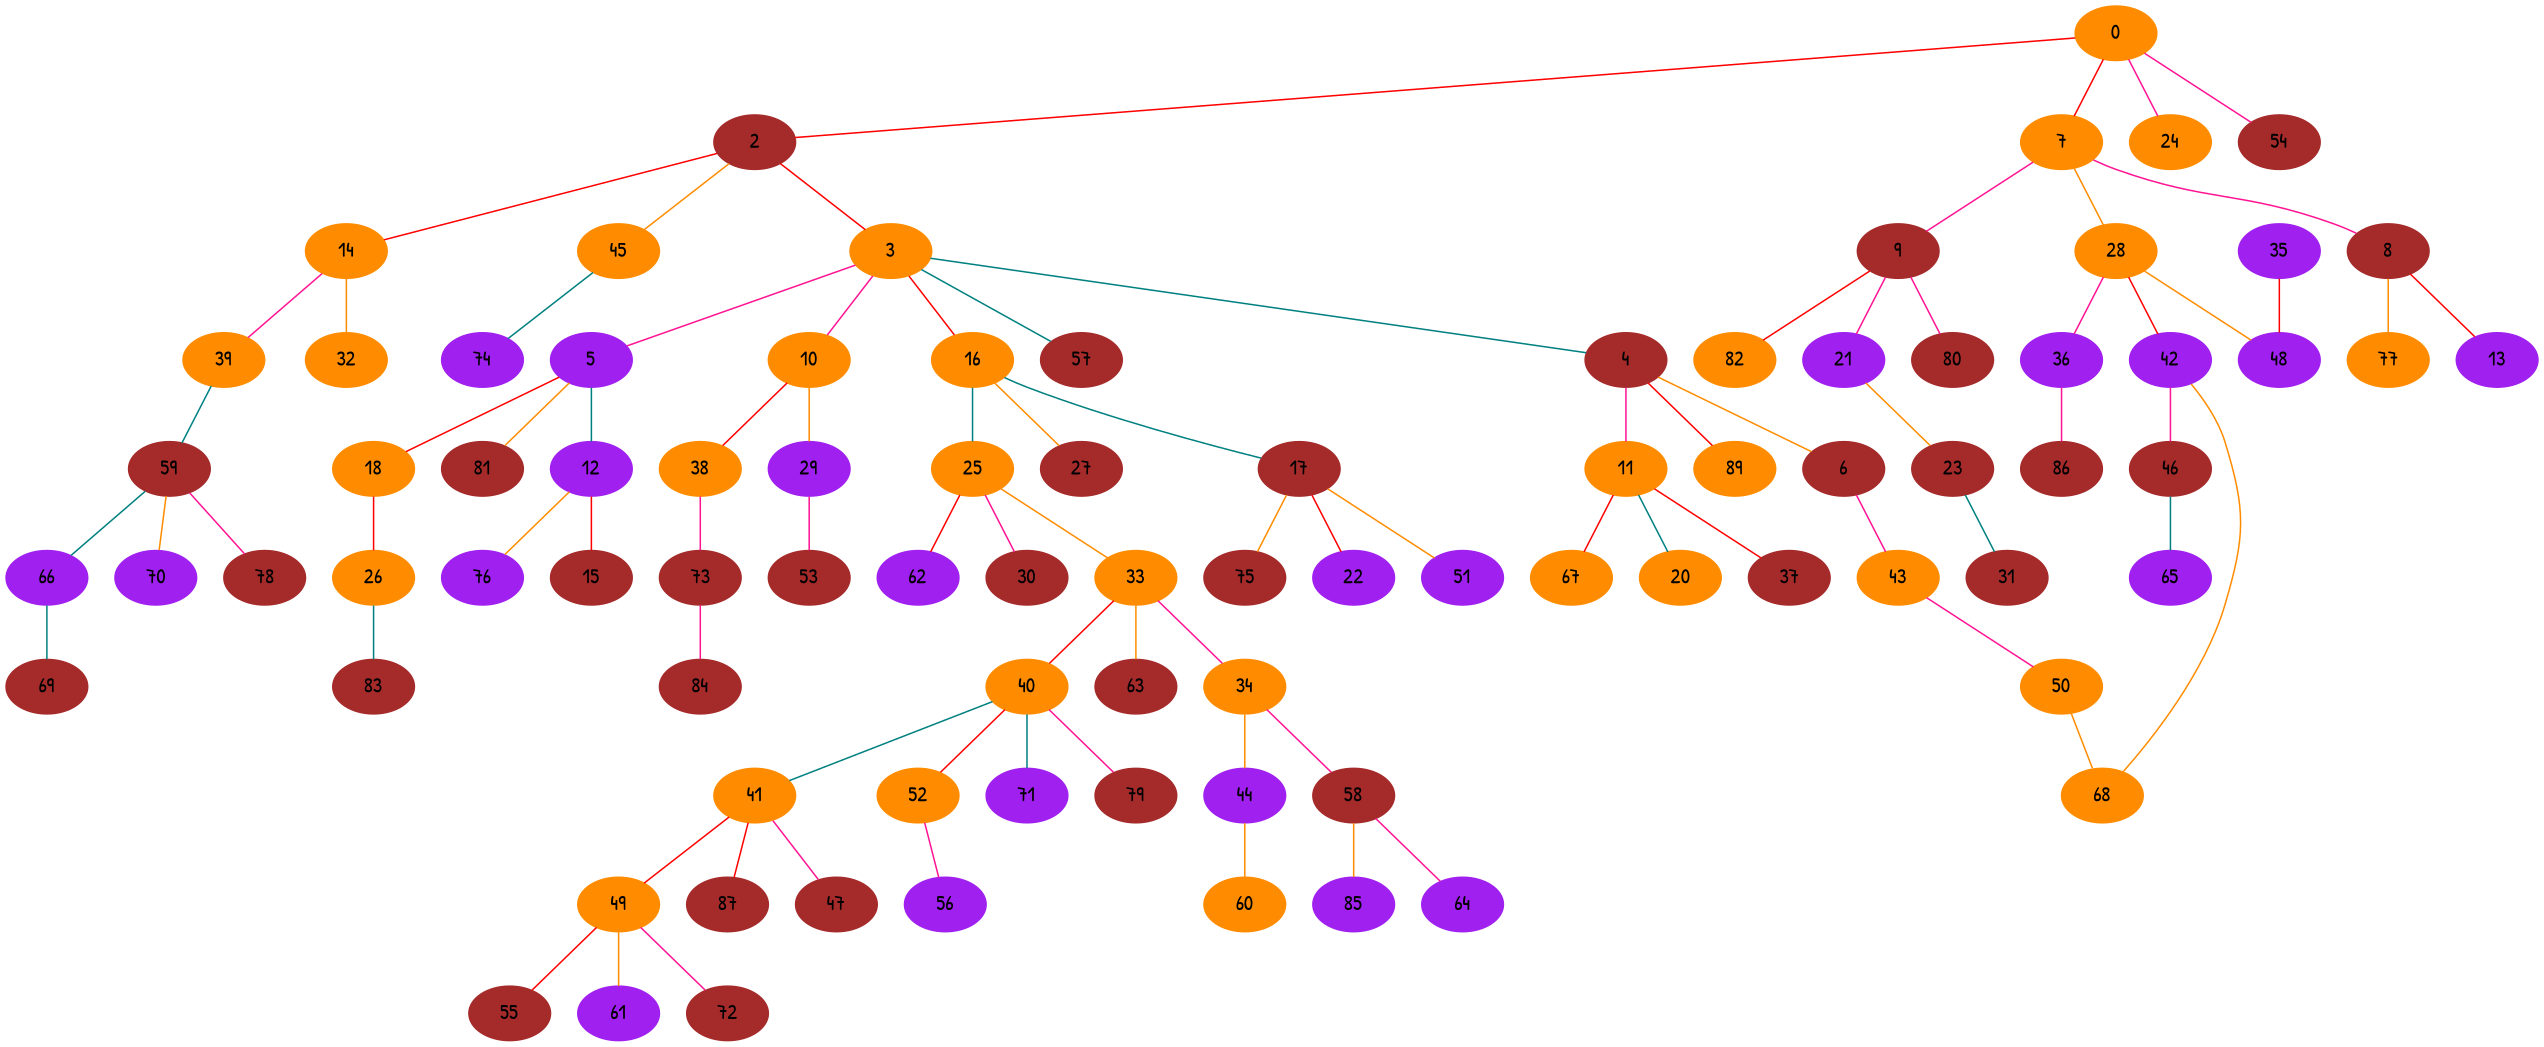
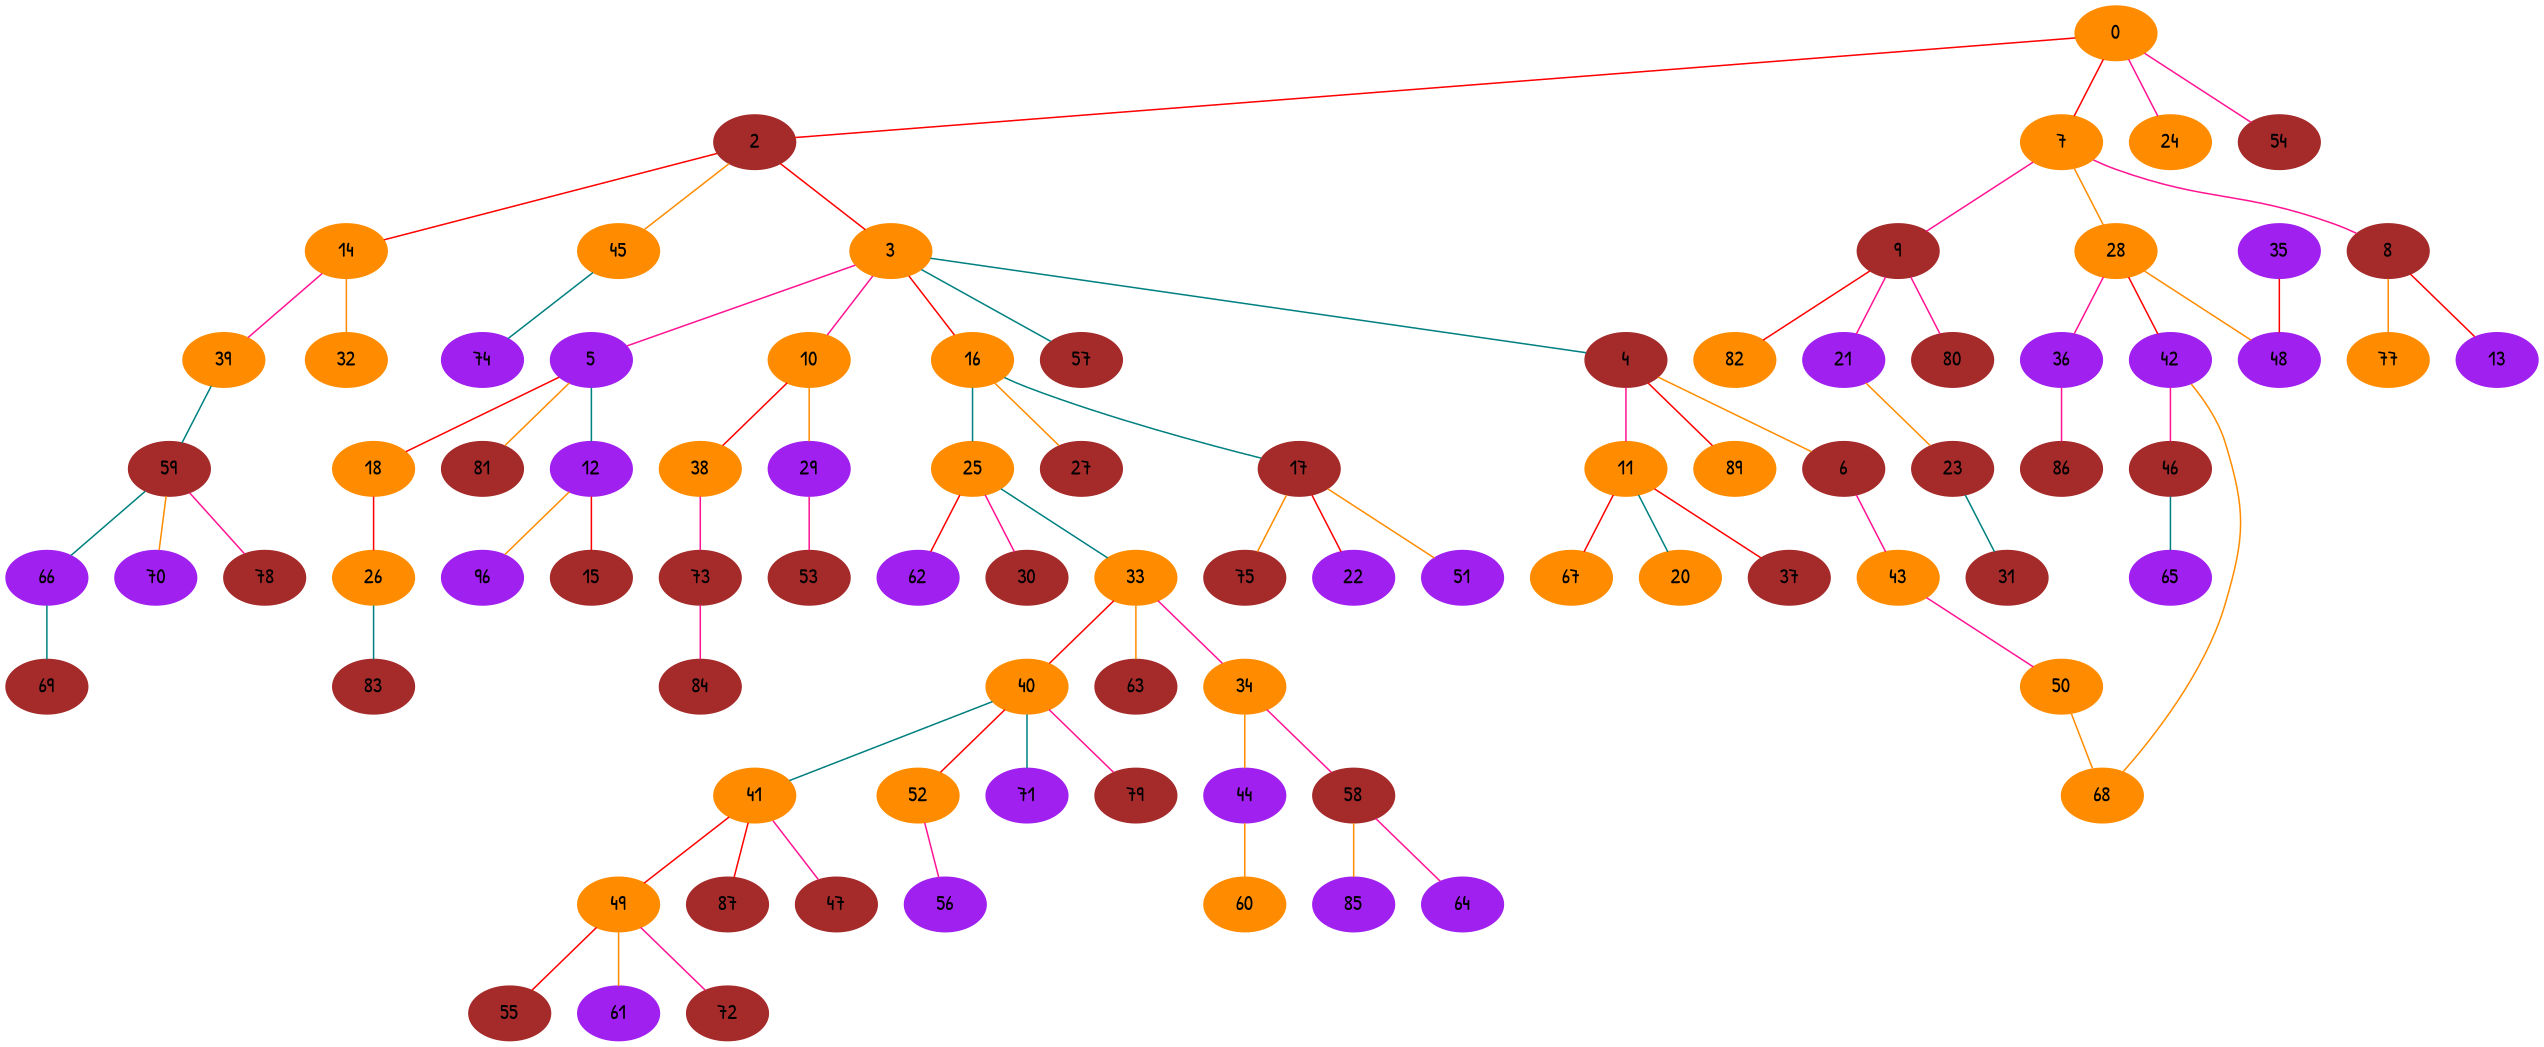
edge "25" -- "33": color darkorange -> teal
node "76": label "76" -> "96"
